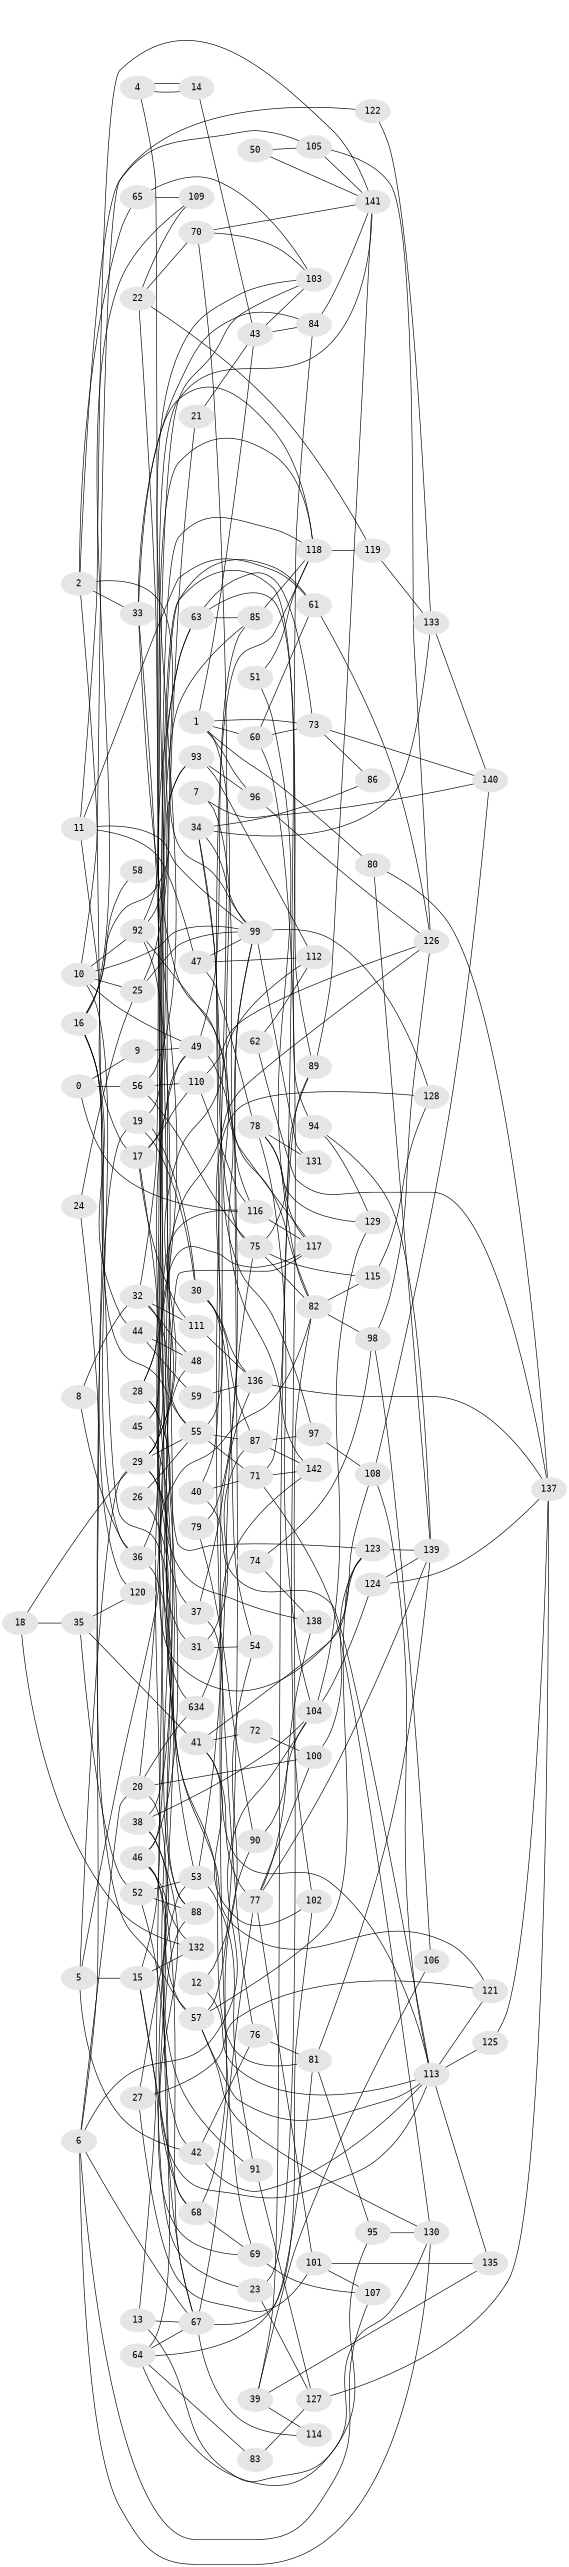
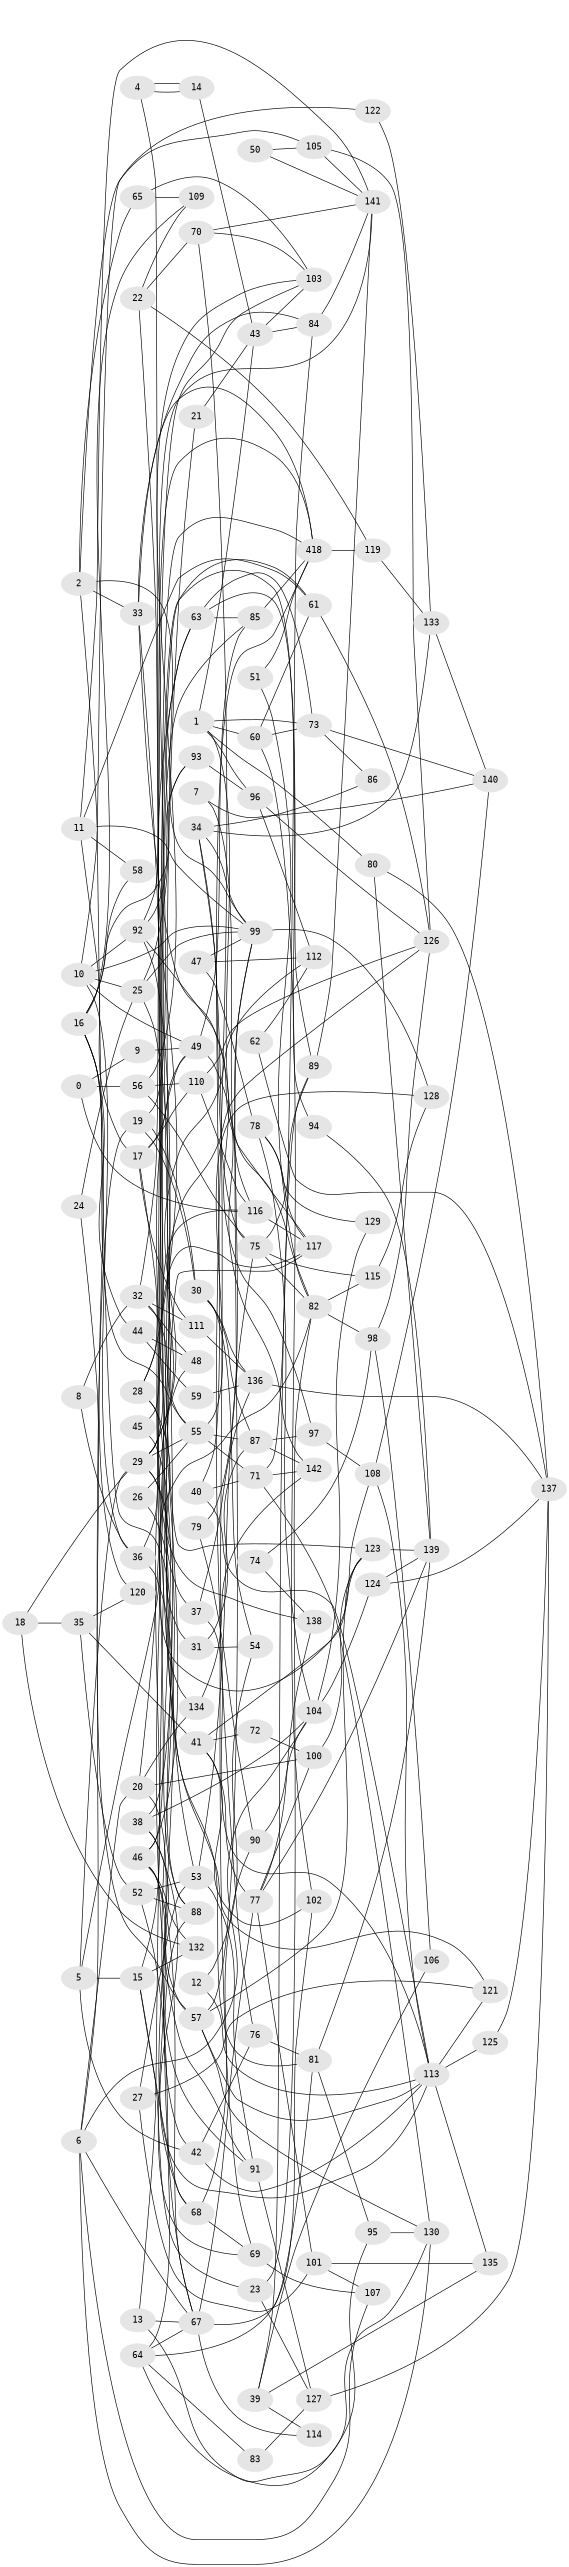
node "118": label "118" -> "418"
edge "11" -- "47": now "11" -- "58"
edge "93" -- "112": now "96" -- "112"
node "131": removed
edge "94" -- "129": removed
edge "25" -- "91": added
node "634": label "634" -> "134"
